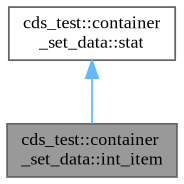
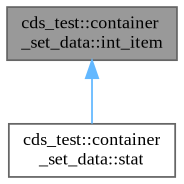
edge "cds_test::container _set_data::int_item" -> "cds_test::container _set_data::stat": reversed
